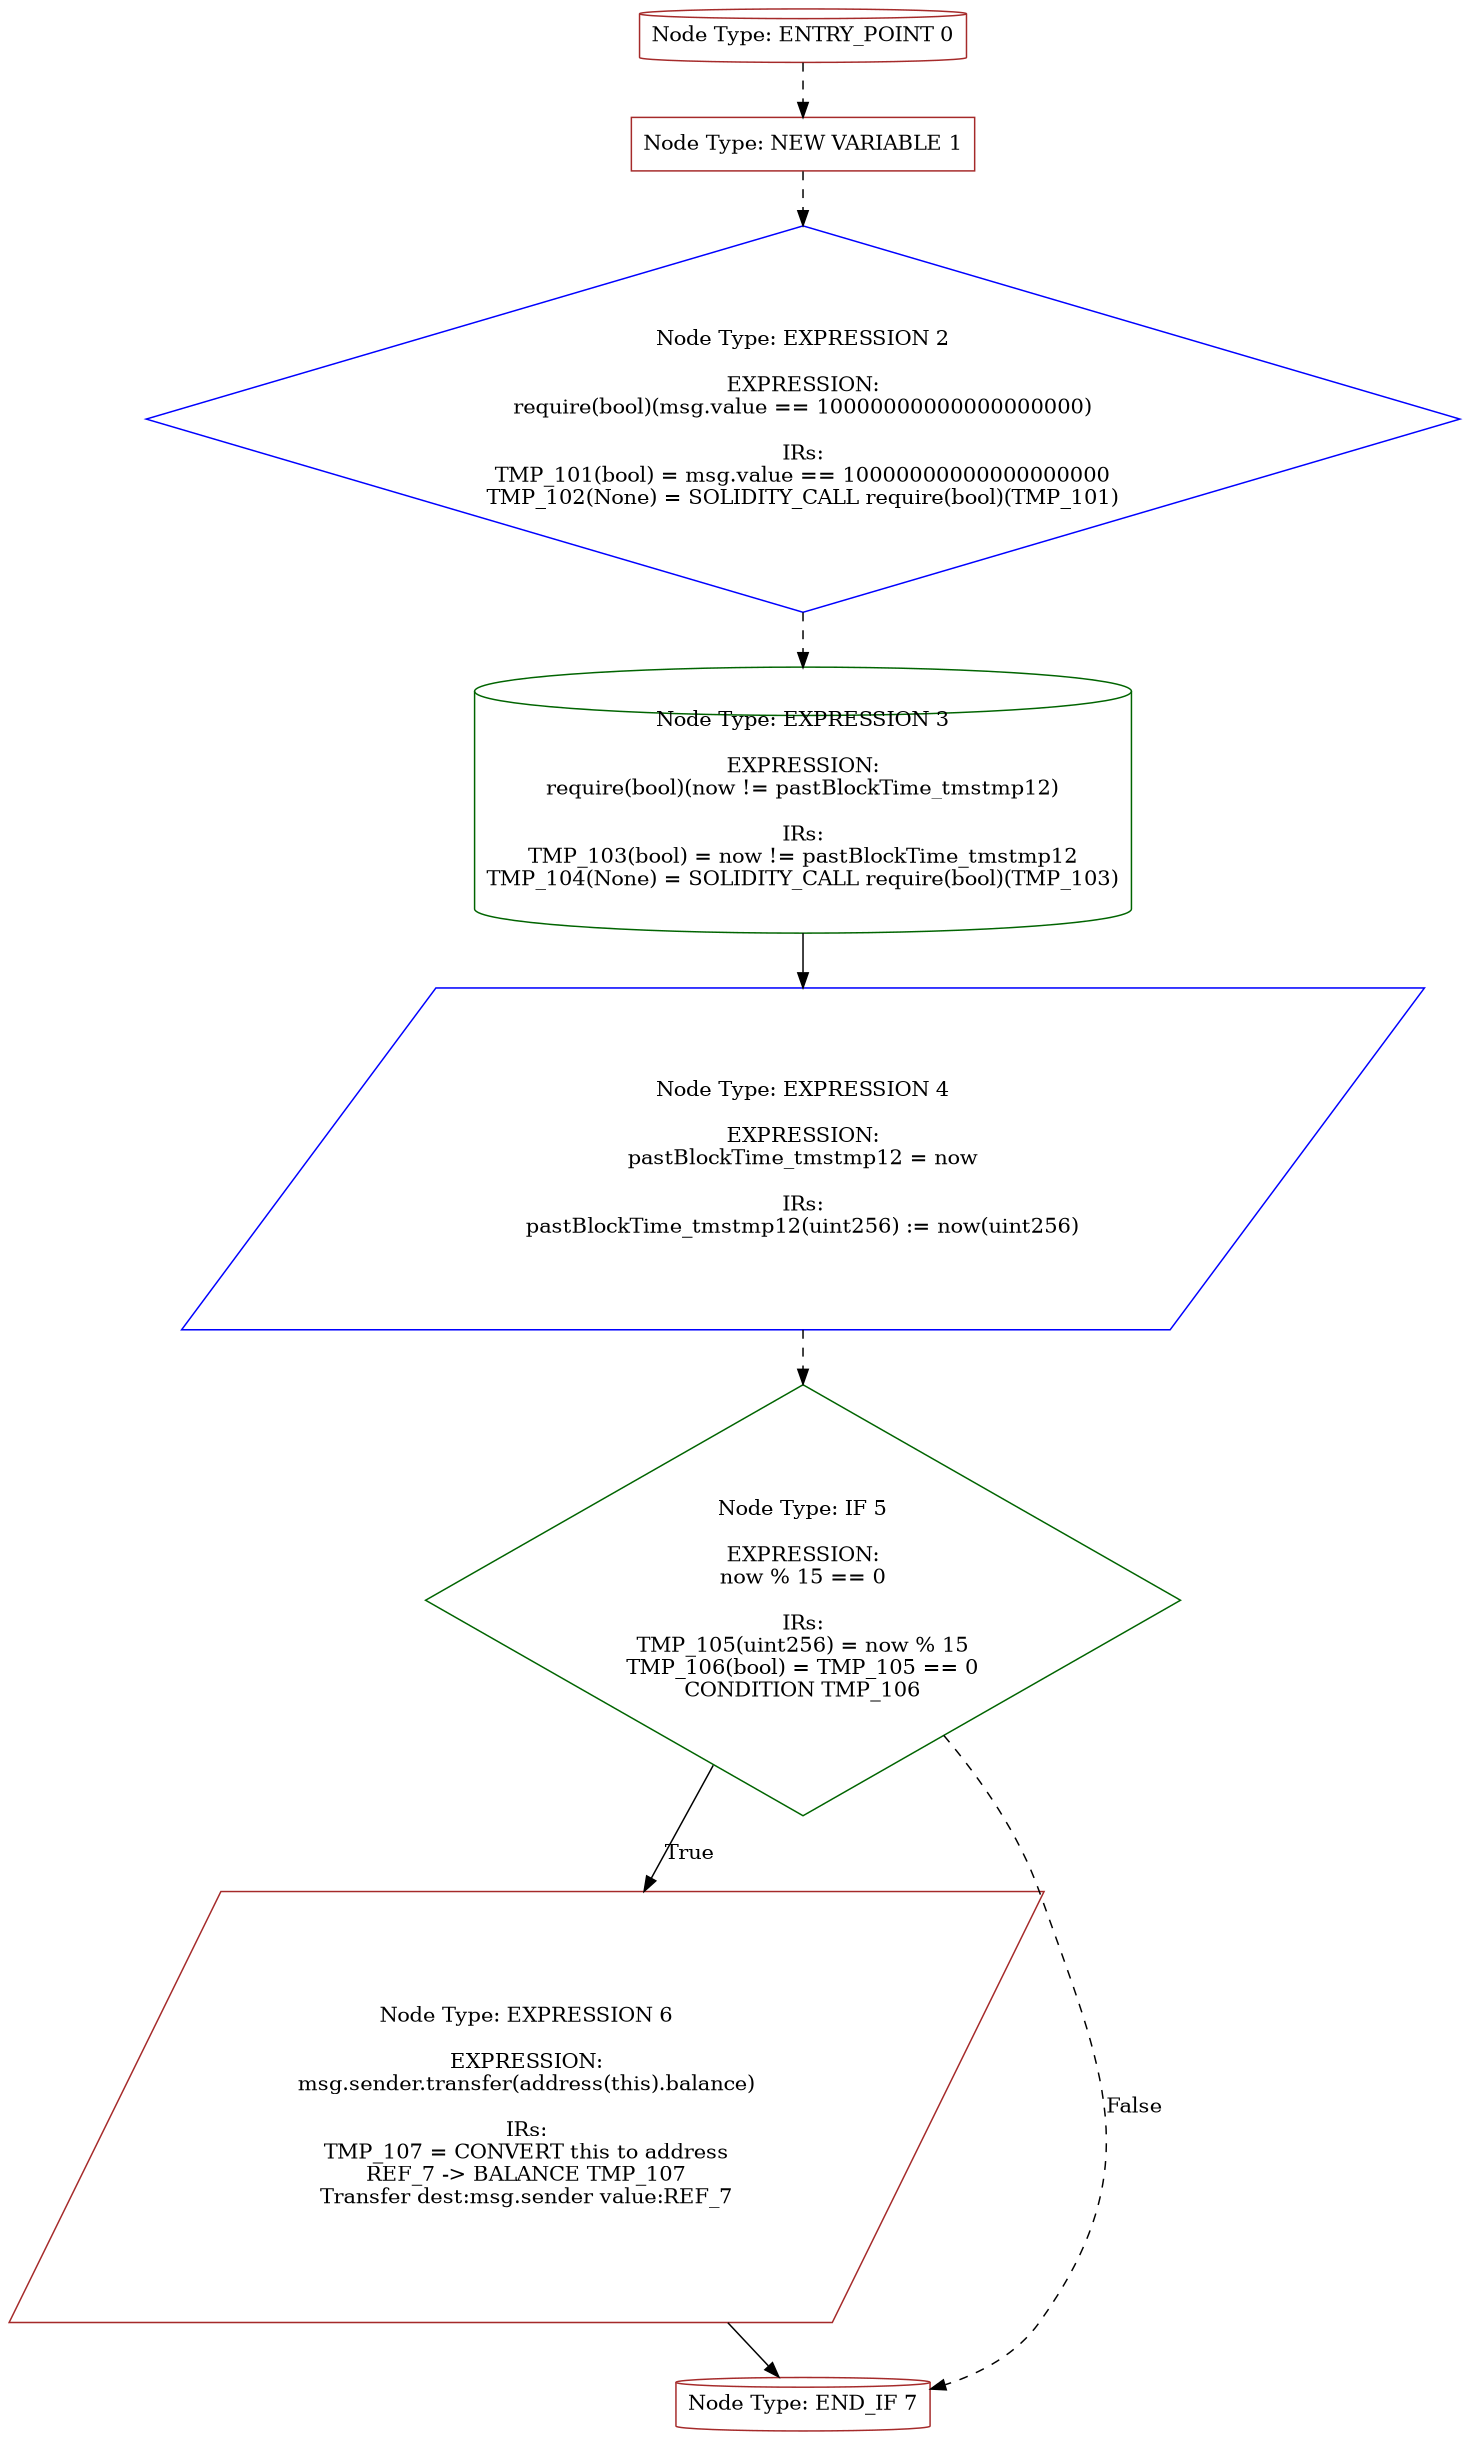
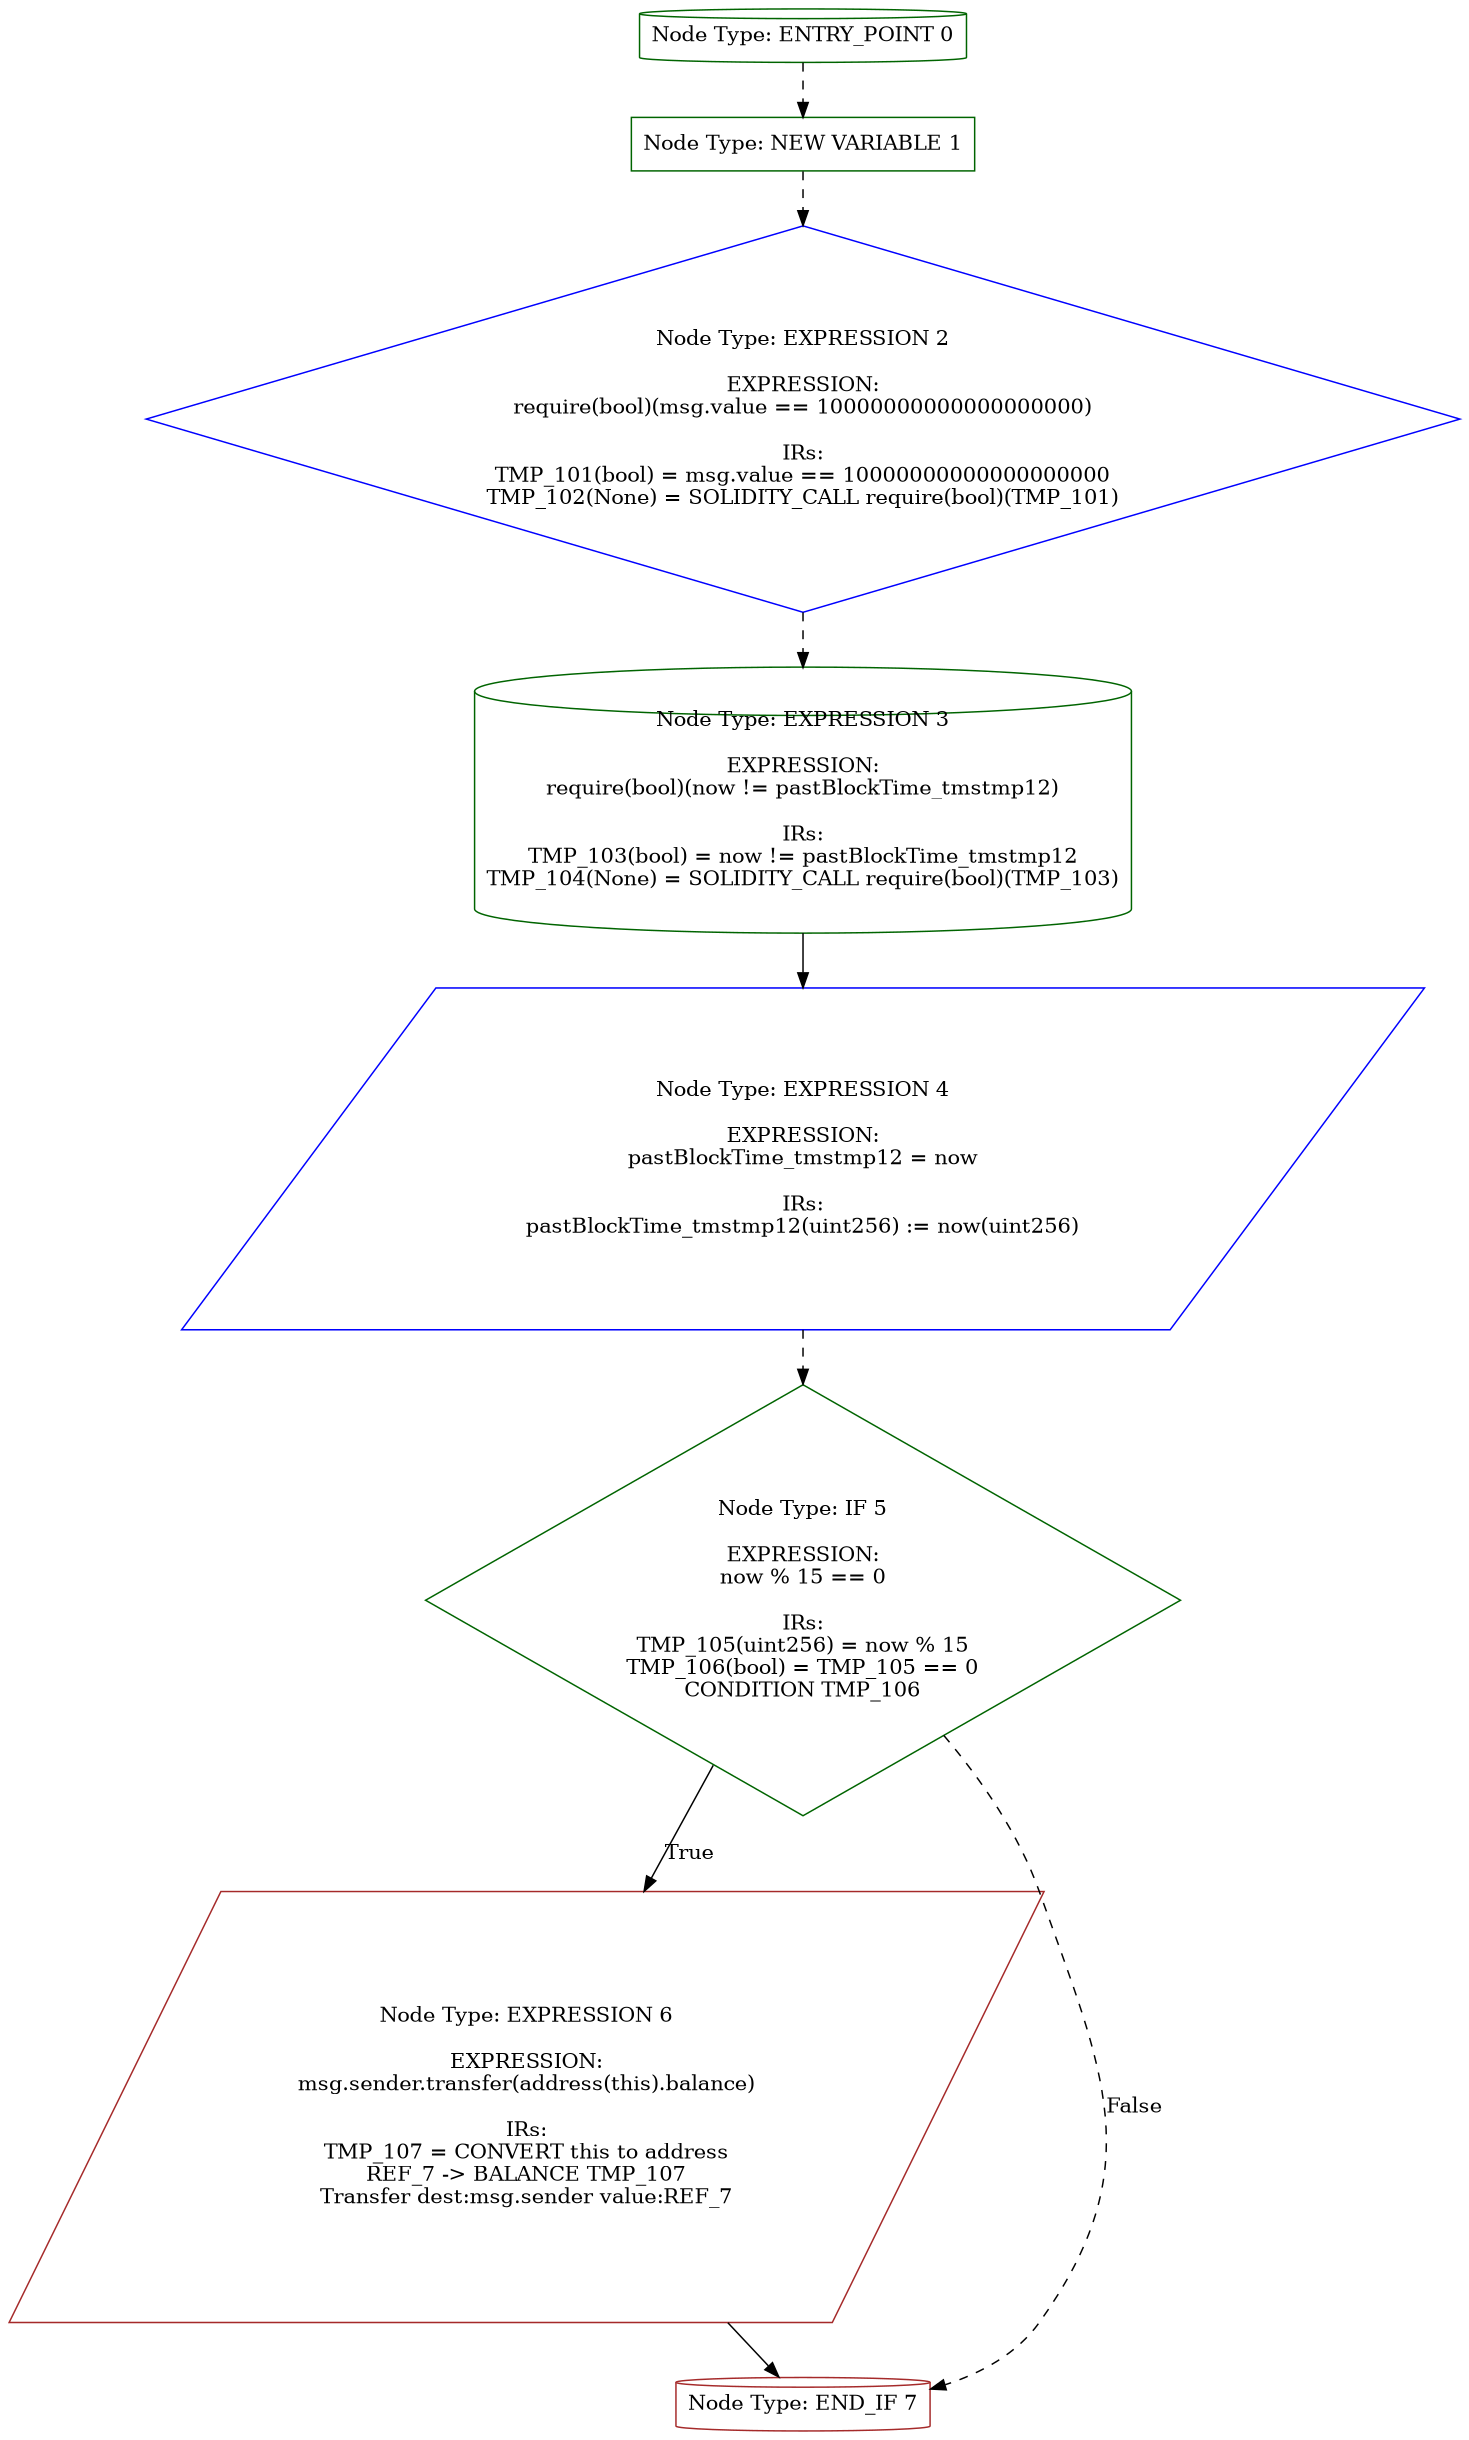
node "Node Type: ENTRY_POINT 0": color brown -> darkgreen
node "Node Type: NEW VARIABLE 1": color brown -> darkgreen
